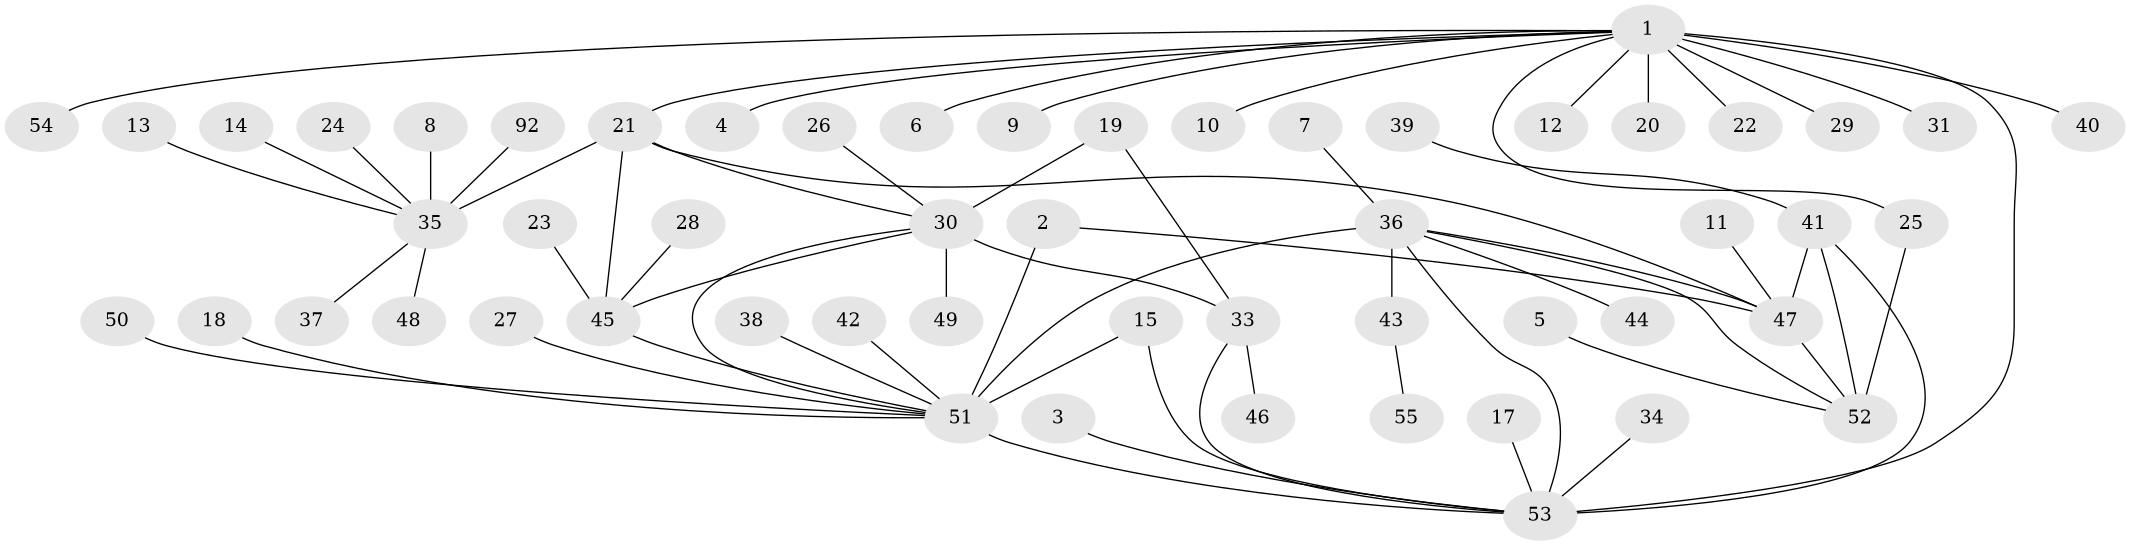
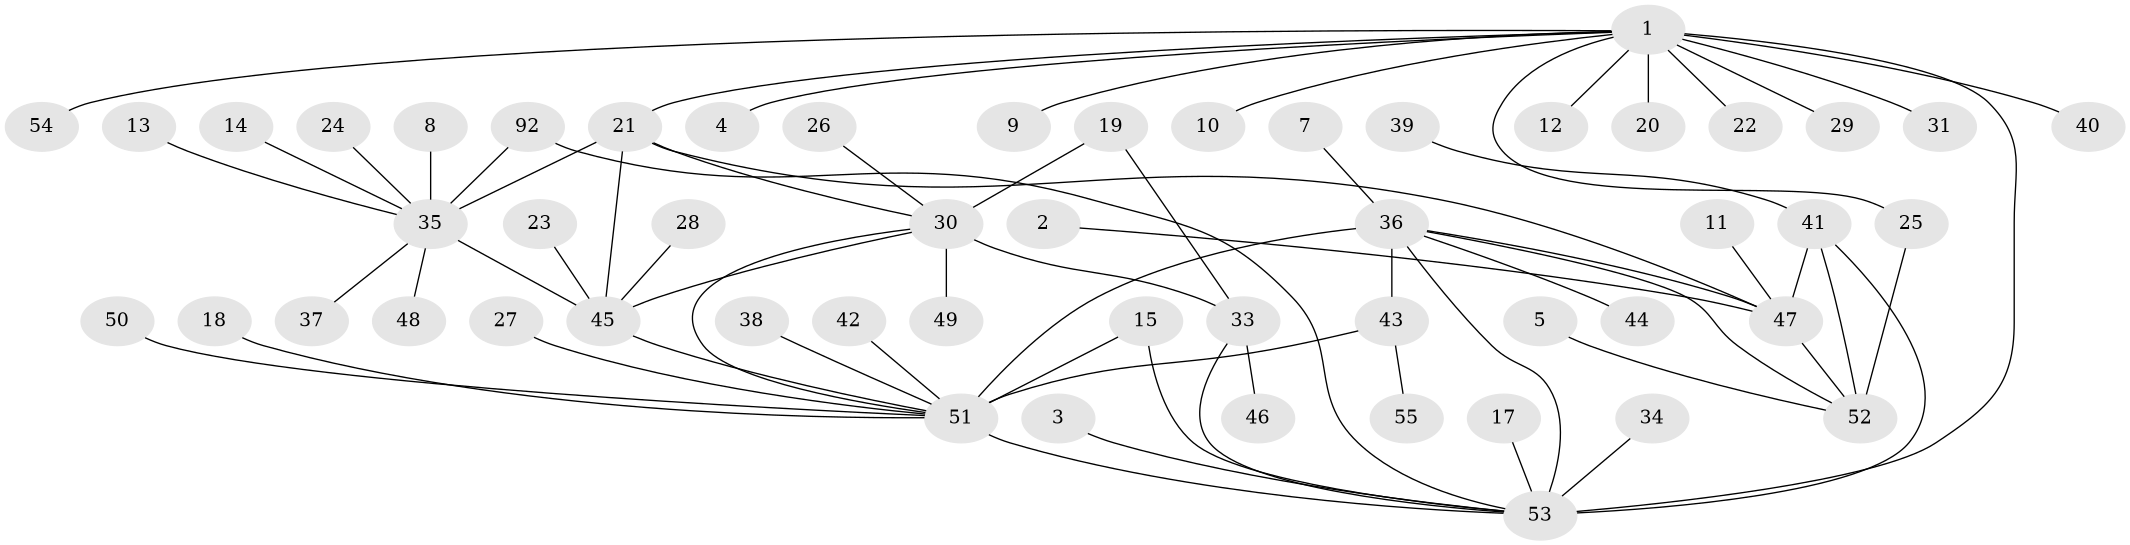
node "6": removed
edge "92" -- "53": added
edge "35" -- "45": added
edge "2" -- "51": now "43" -- "51"
